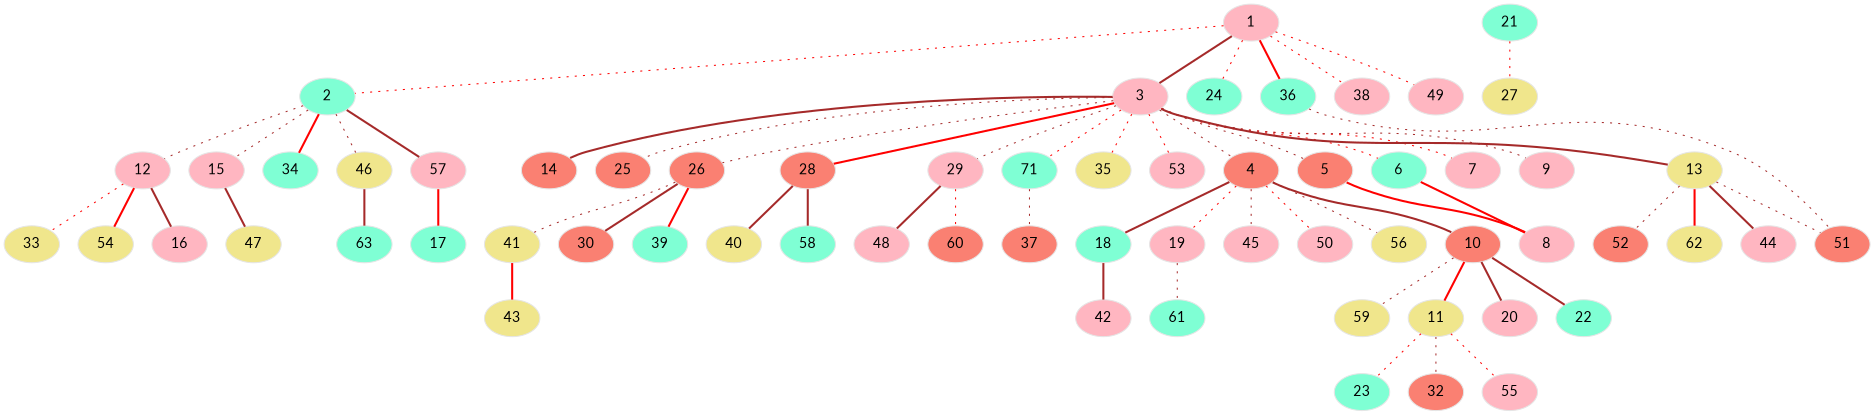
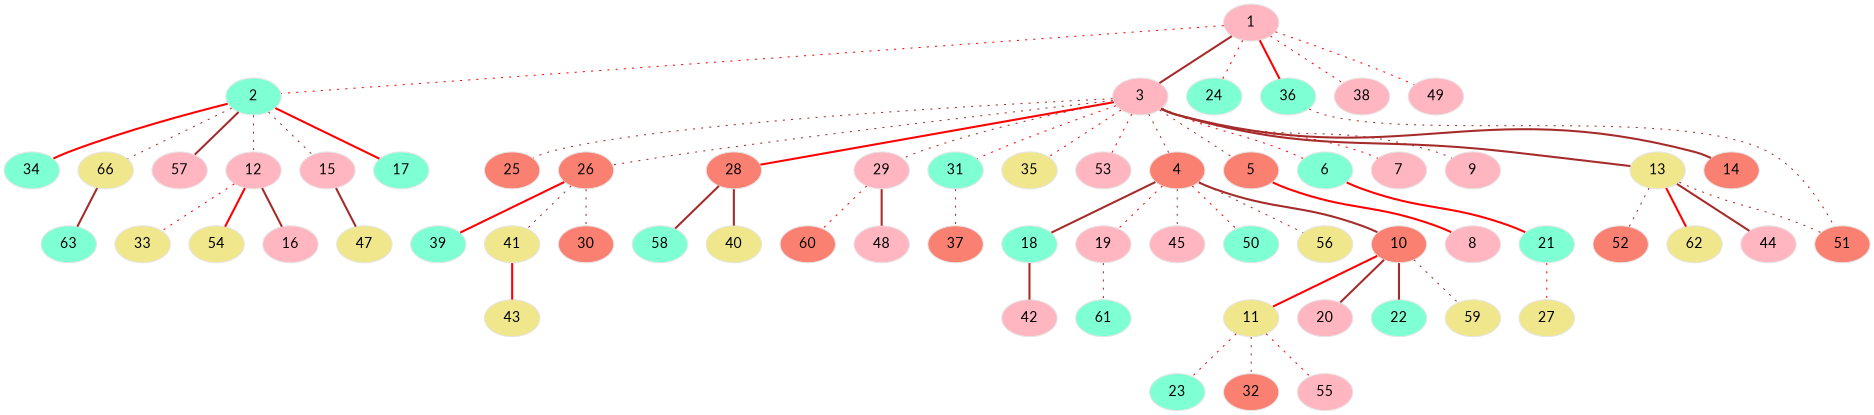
node "46": label "46" -> "66"
node "71": label "71" -> "31"
edge "57" -- "17": now "2" -- "17"
edge "26" -- "30": style bold -> dotted
edge "6" -- "8": now "6" -- "21"
node "50": fillcolor lightpink -> aquamarine
